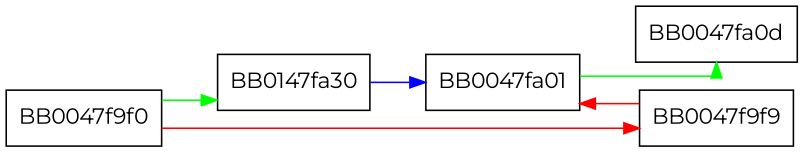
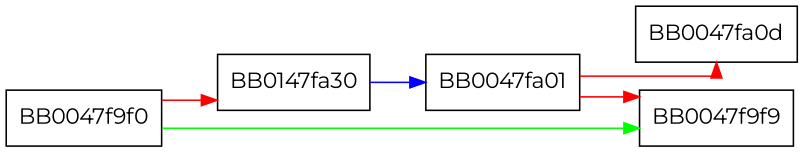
edge "BB0047fa01" -> "BB0047fa0d": color green -> red
edge "BB0047f9f0" -> "BB0147fa30": color green -> red
edge "BB0047f9f9" -> "BB0047fa01": reversed
edge "BB0047f9f0" -> "BB0047f9f9": color red -> green
